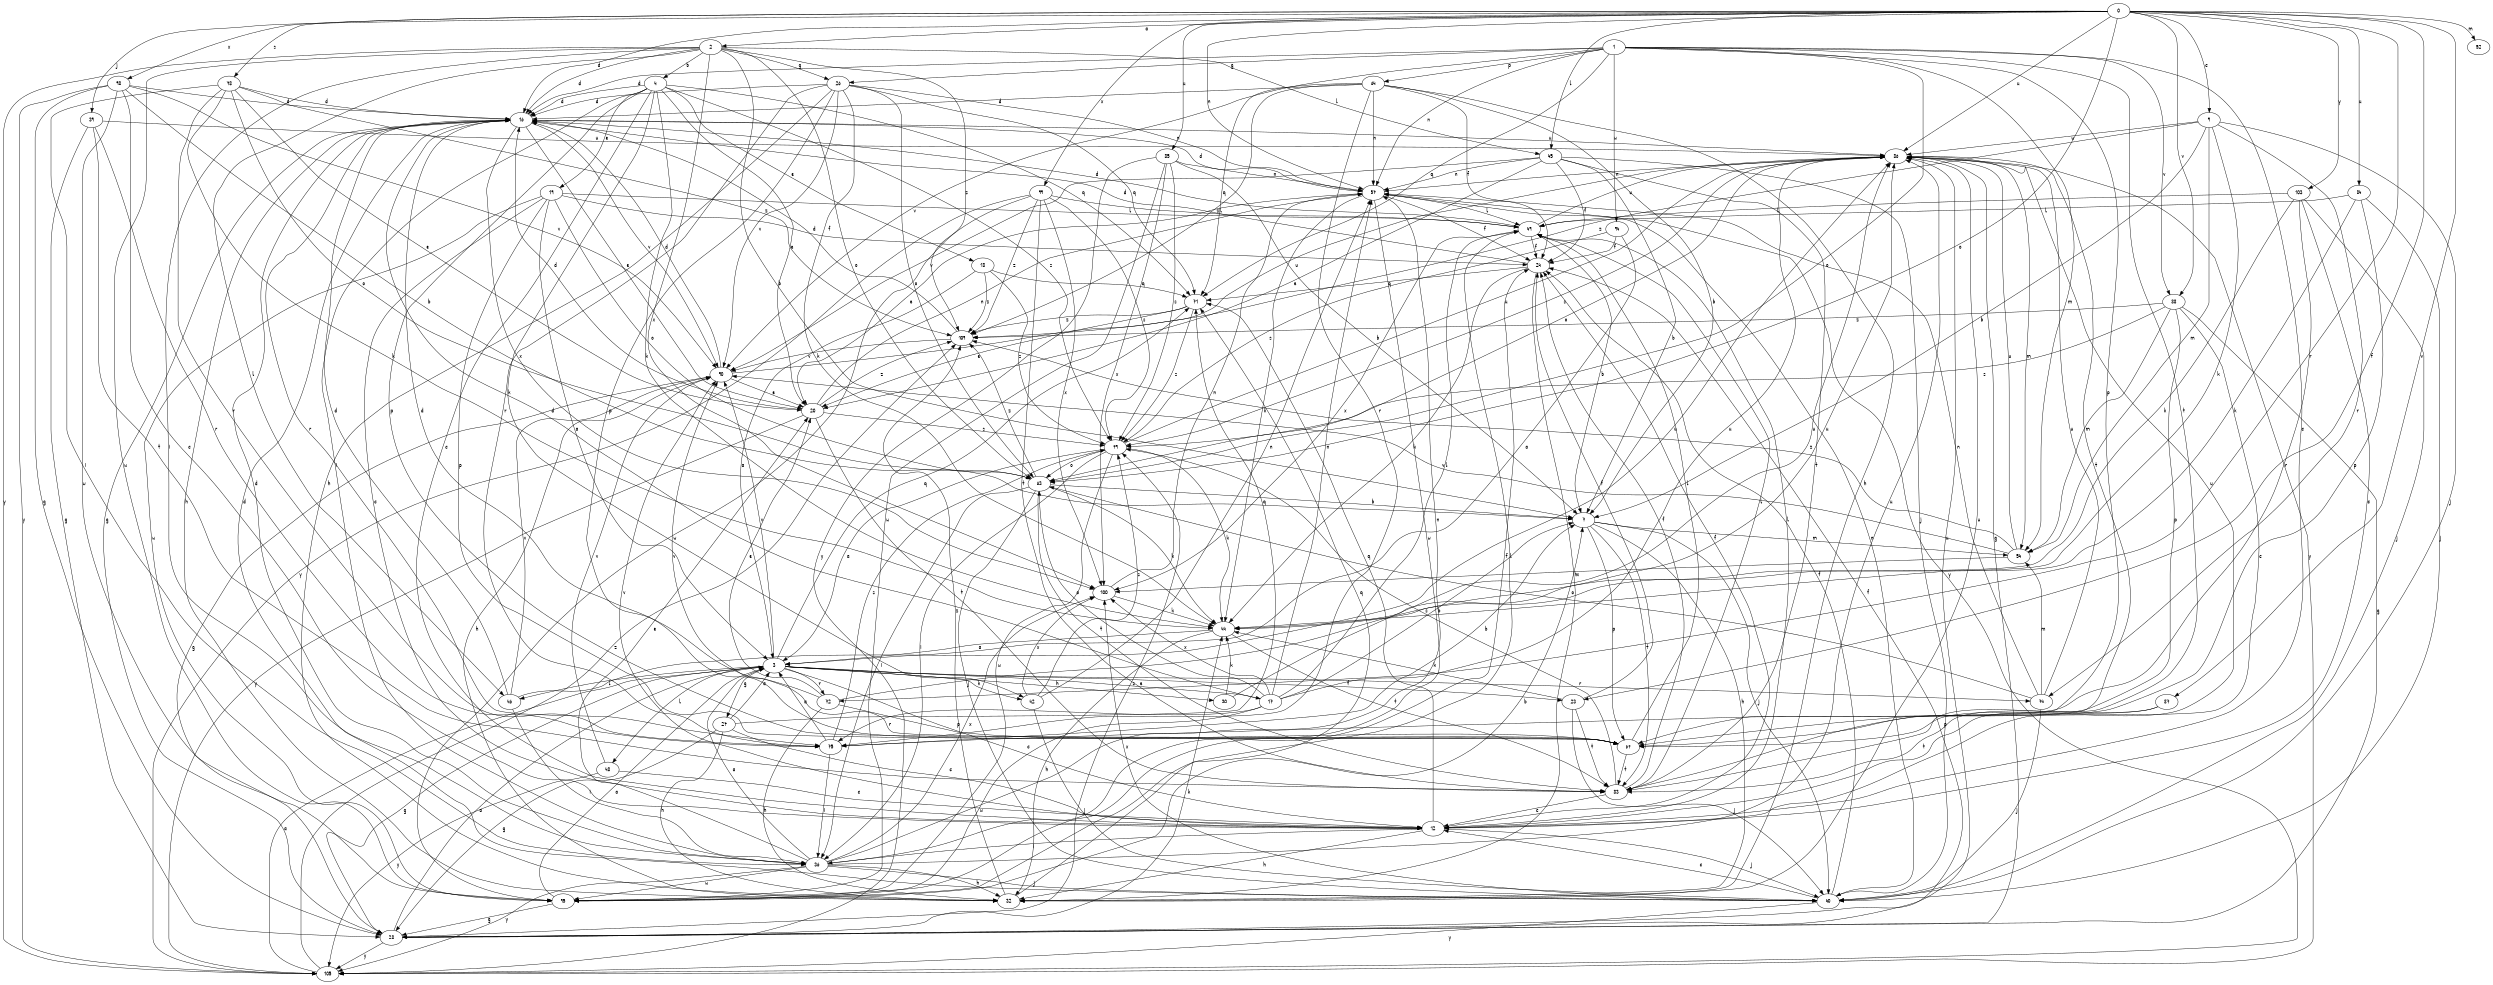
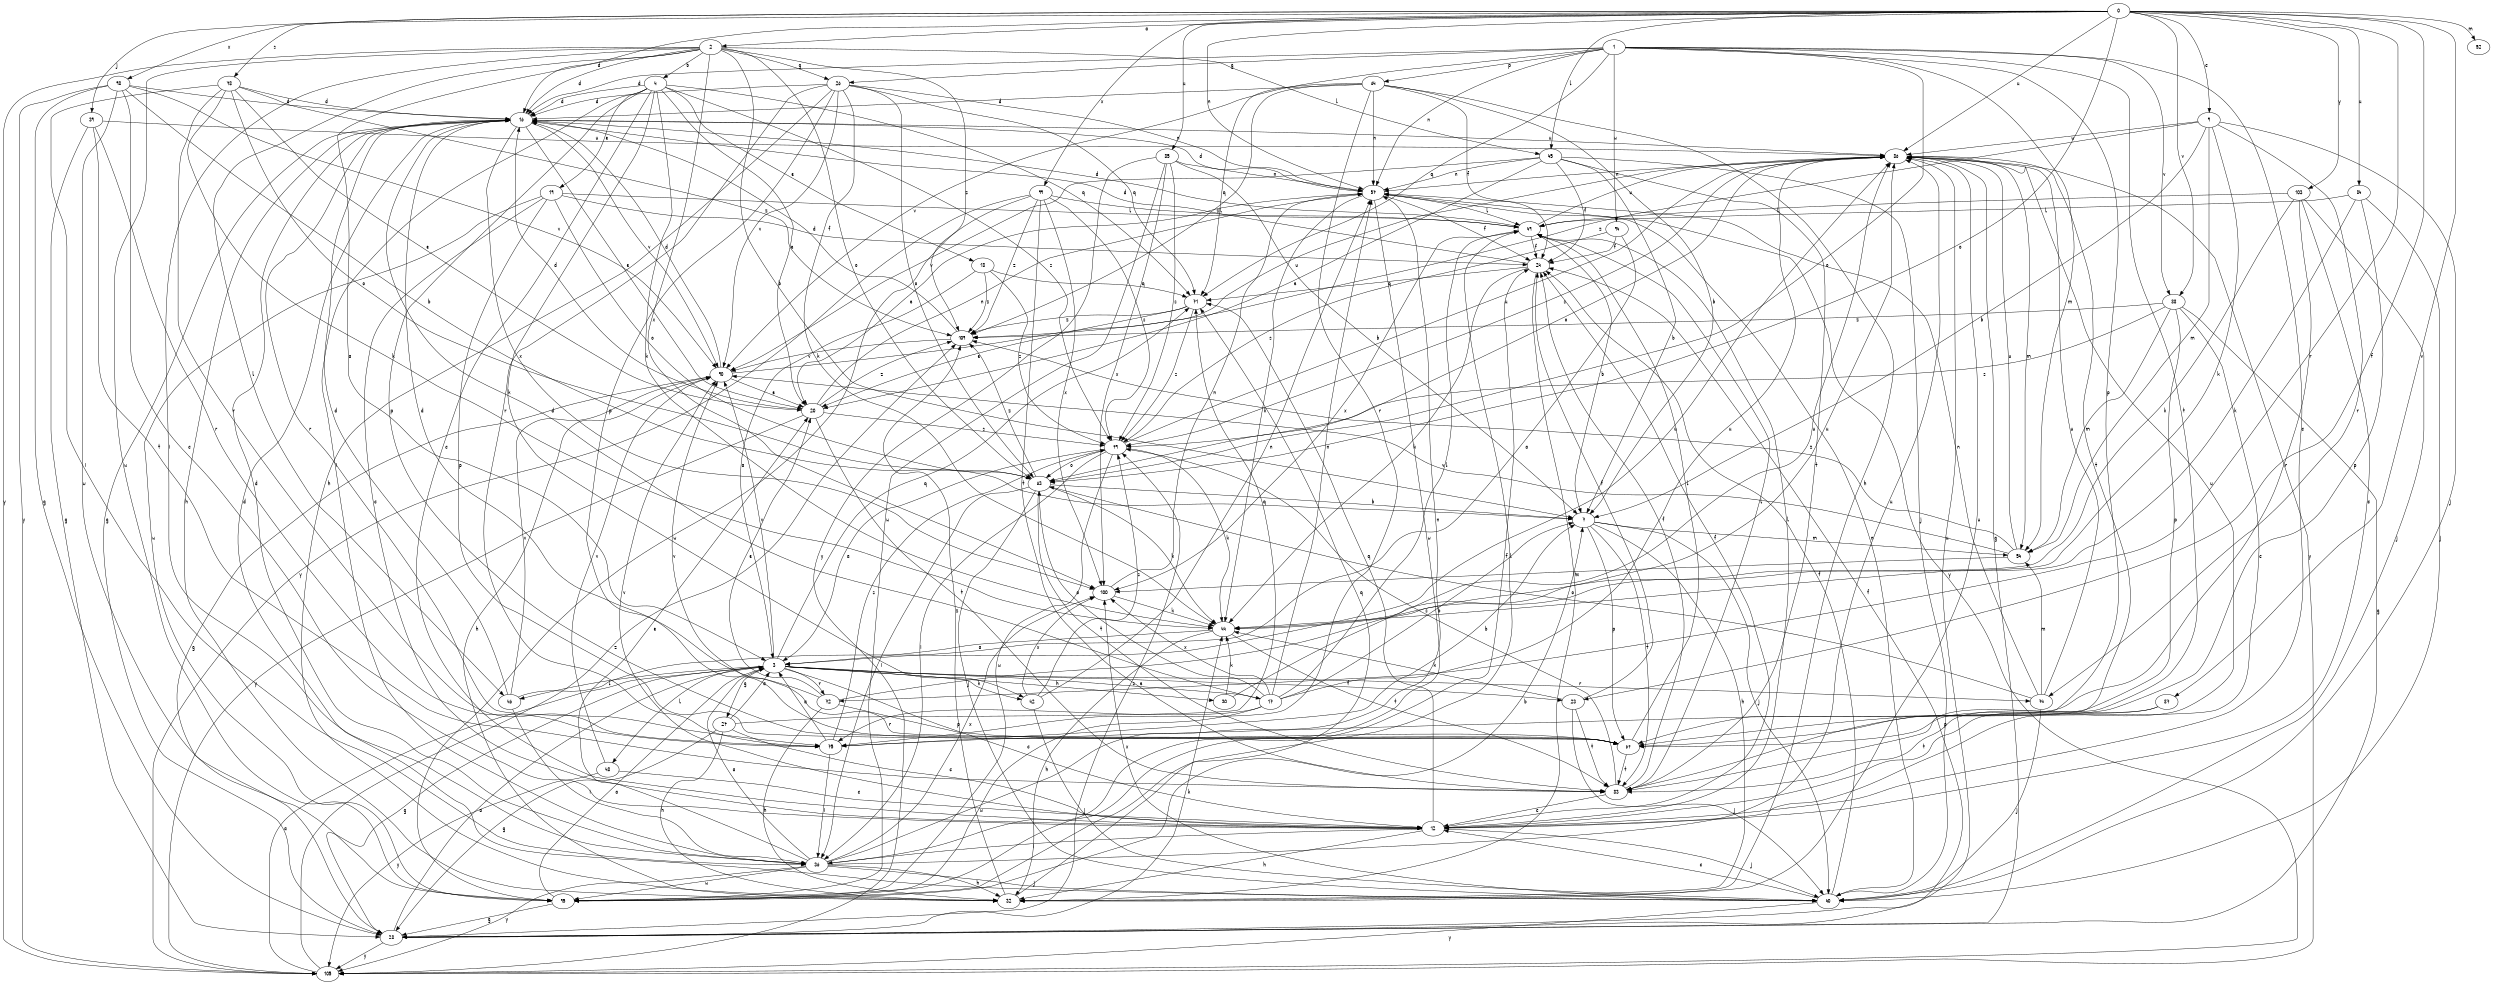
edge "19" -> "3": now "2" -> "3"
